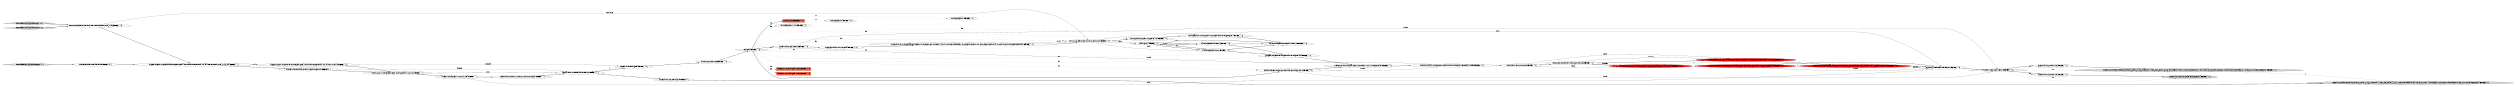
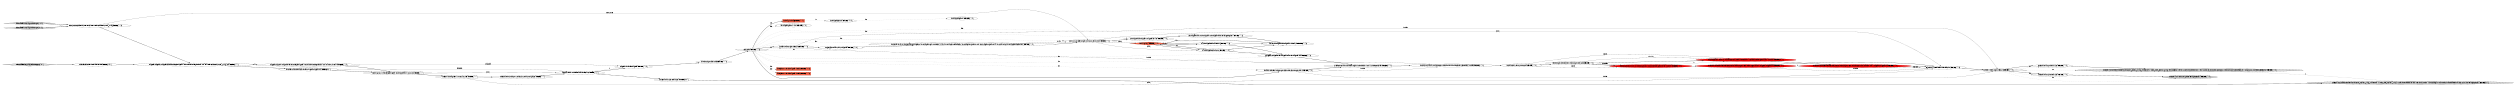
edge "randomBoolean()@@@12@@@['1', '1', '0']" -> "shardRoutingTable.getShards()@@@24@@@['0', '1', '0']": now "shardRoutingTable.getShards()@@@24@@@['1', '0', '0']" -> "shardRoutingTable.getShards()@@@24@@@['0', '1', '0']"
node "shardRouting.primary()@@@25@@@['1', '1', '0']": fillcolor white -> tomato
edge "randomBoolean()@@@12@@@['1', '1', '0']" -> "shardRouting.primary()@@@25@@@['1', '1', '0']": removed, label "true"
